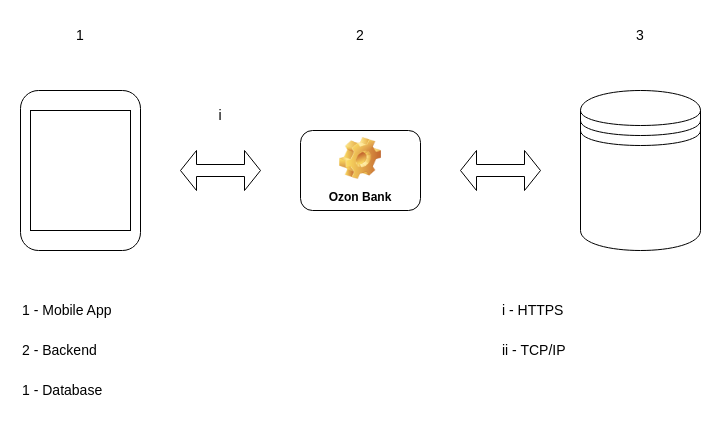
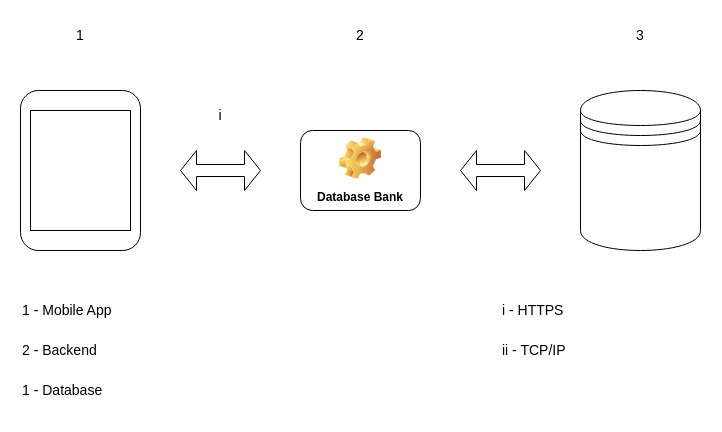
node "Ozon Bank": label "Ozon Bank" -> "Database Bank"
